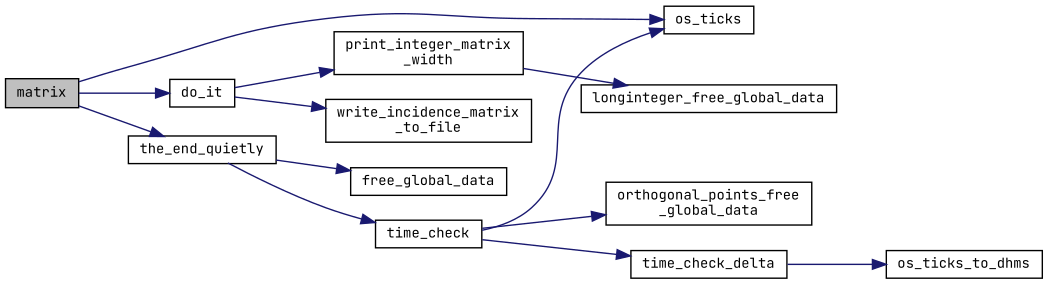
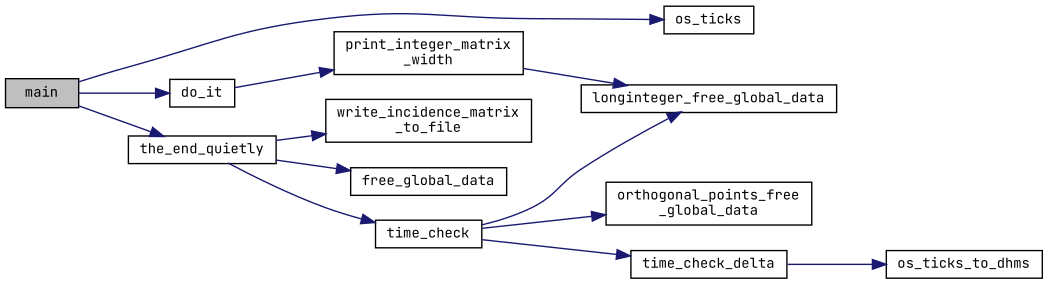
node "matrix": label "matrix" -> "main"
edge "do_it" -> "write_incidence_matrix _to_file": now "the_end_quietly" -> "write_incidence_matrix _to_file"
edge "time_check" -> "os_ticks": now "time_check" -> "longinteger_free_global_data"
